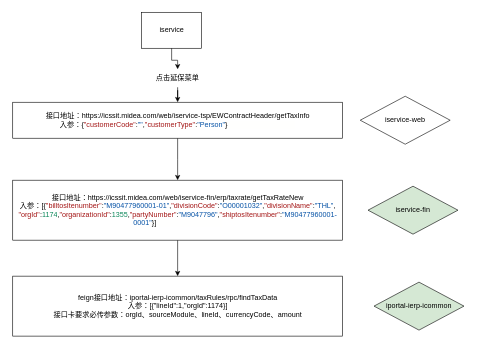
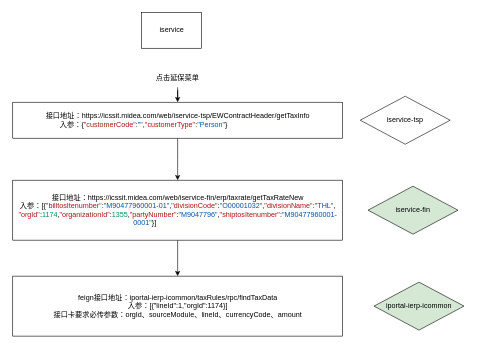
edge "iservice" -> "点击延保菜单": removed
node "iservice-web": label "iservice-web" -> "iservice-tsp"
